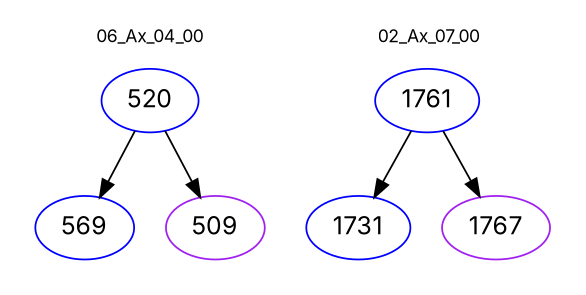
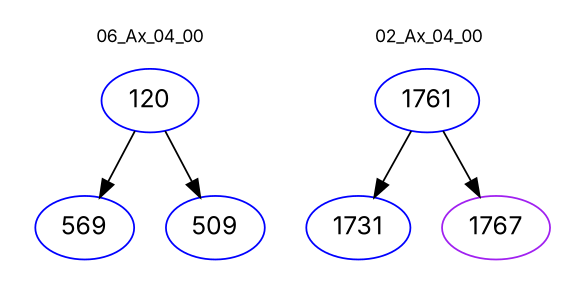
cluster "02_Ax_07_00": label "02_Ax_07_00" -> "02_Ax_04_00"
node "520": label "520" -> "120"
node "509": color purple -> blue
